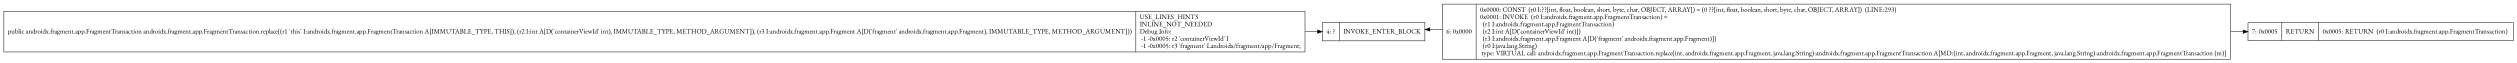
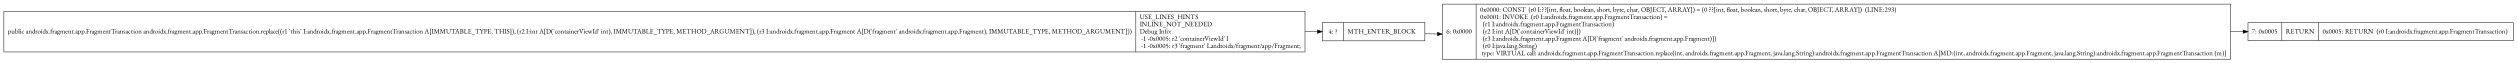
edge "6: 0x0000" -> "4: ?": reversed
node "4: ?": text "INVOKE_ENTER_BLOCK" -> "MTH_ENTER_BLOCK"
